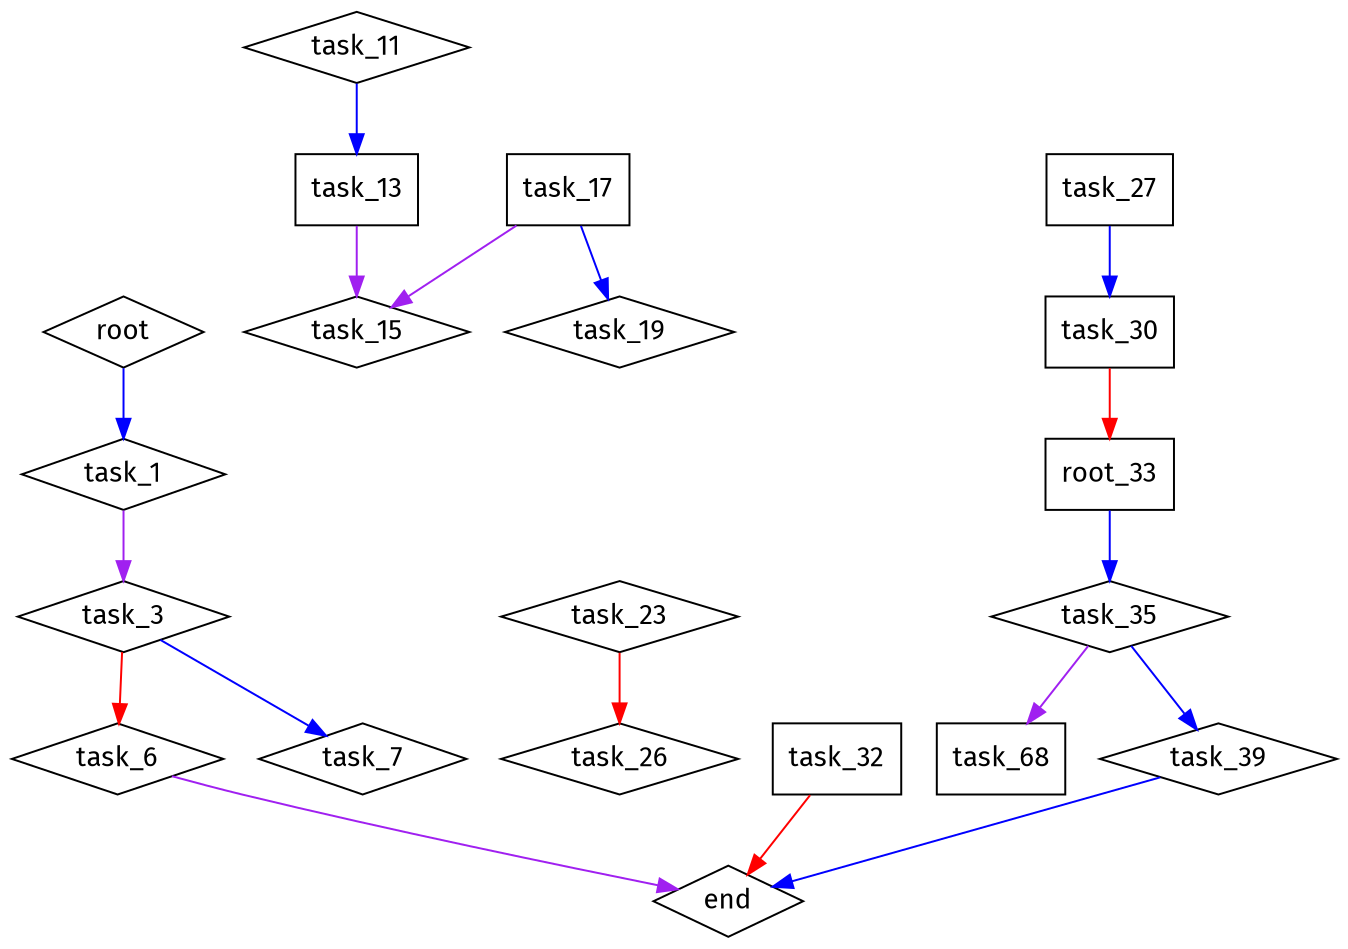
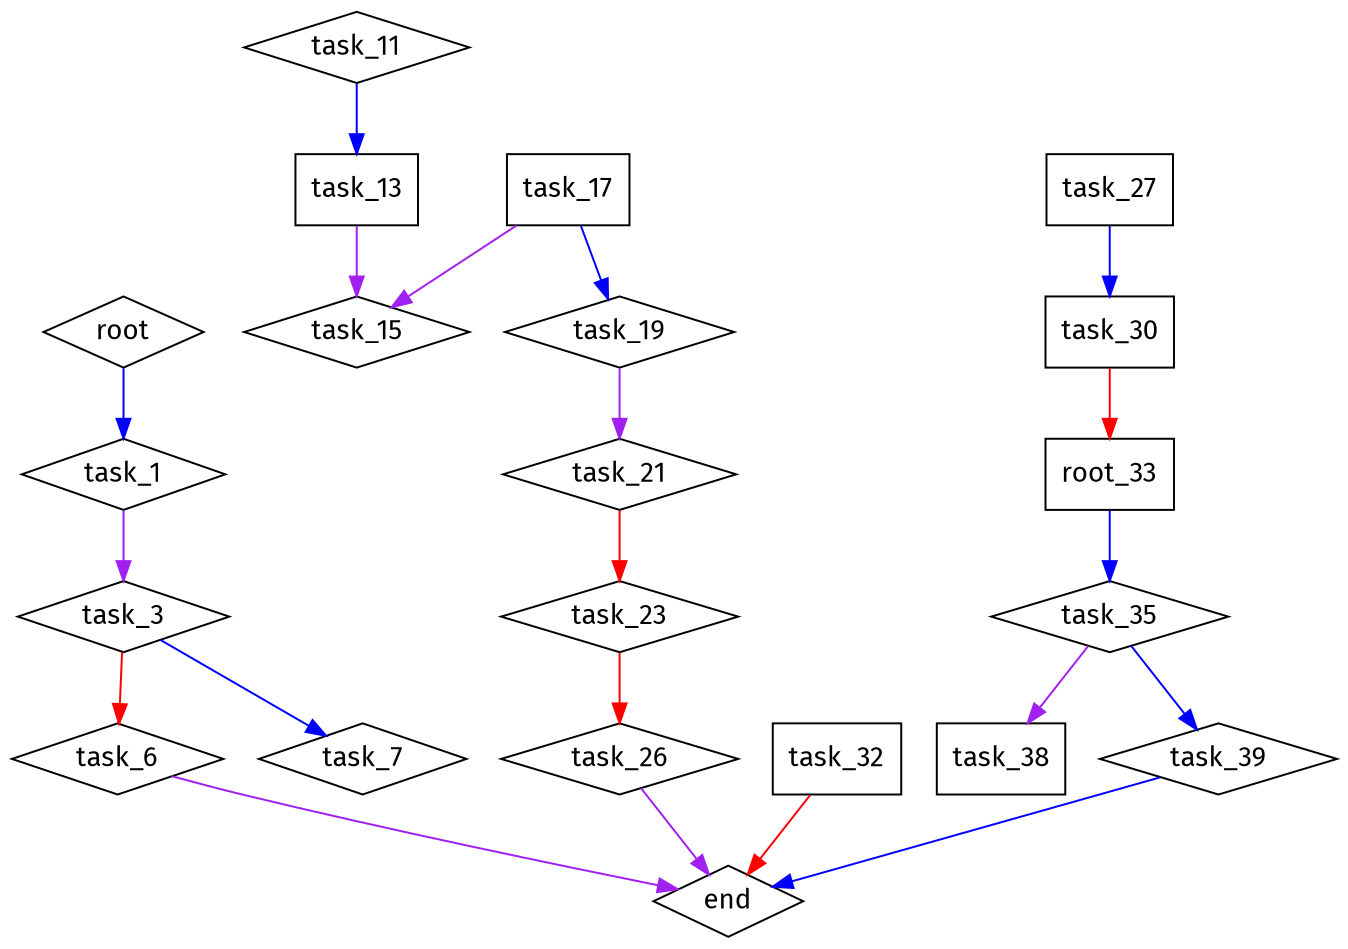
node "task_21": added
node "task_68": label "task_68" -> "task_38"
edge "task_26" -> "end": added
